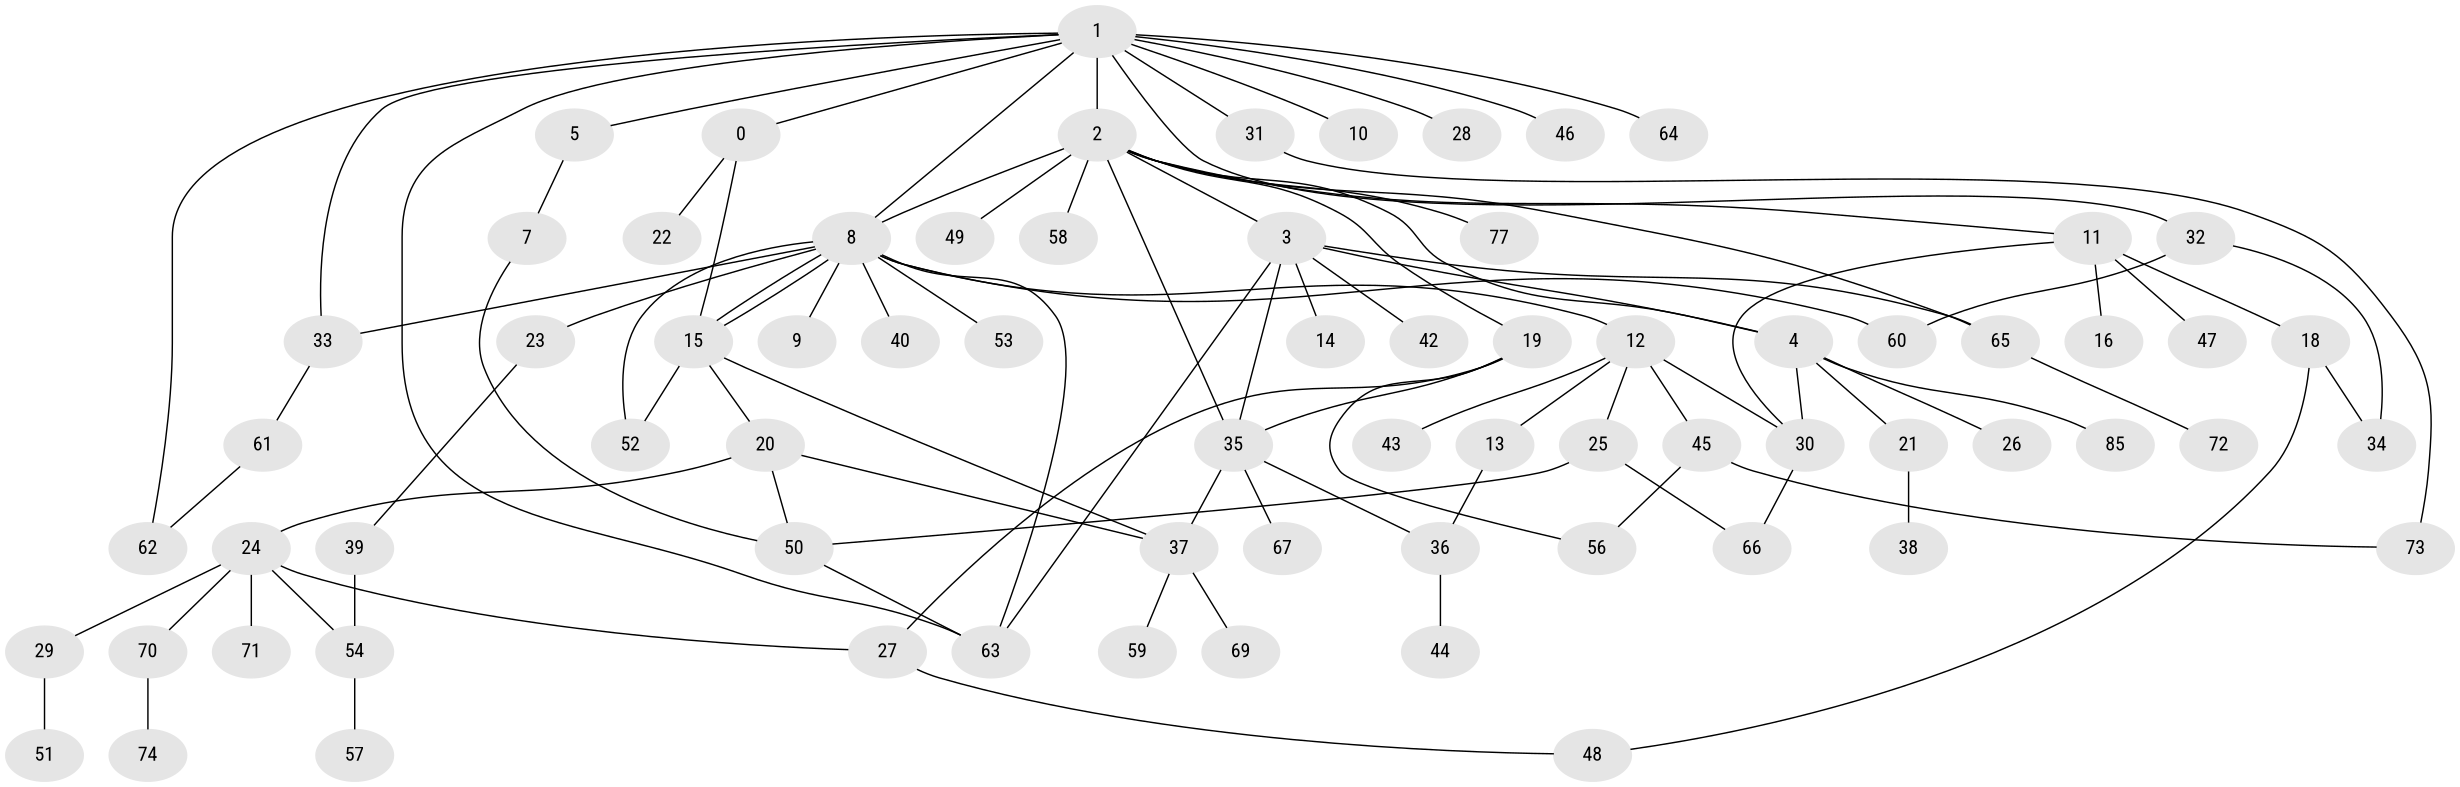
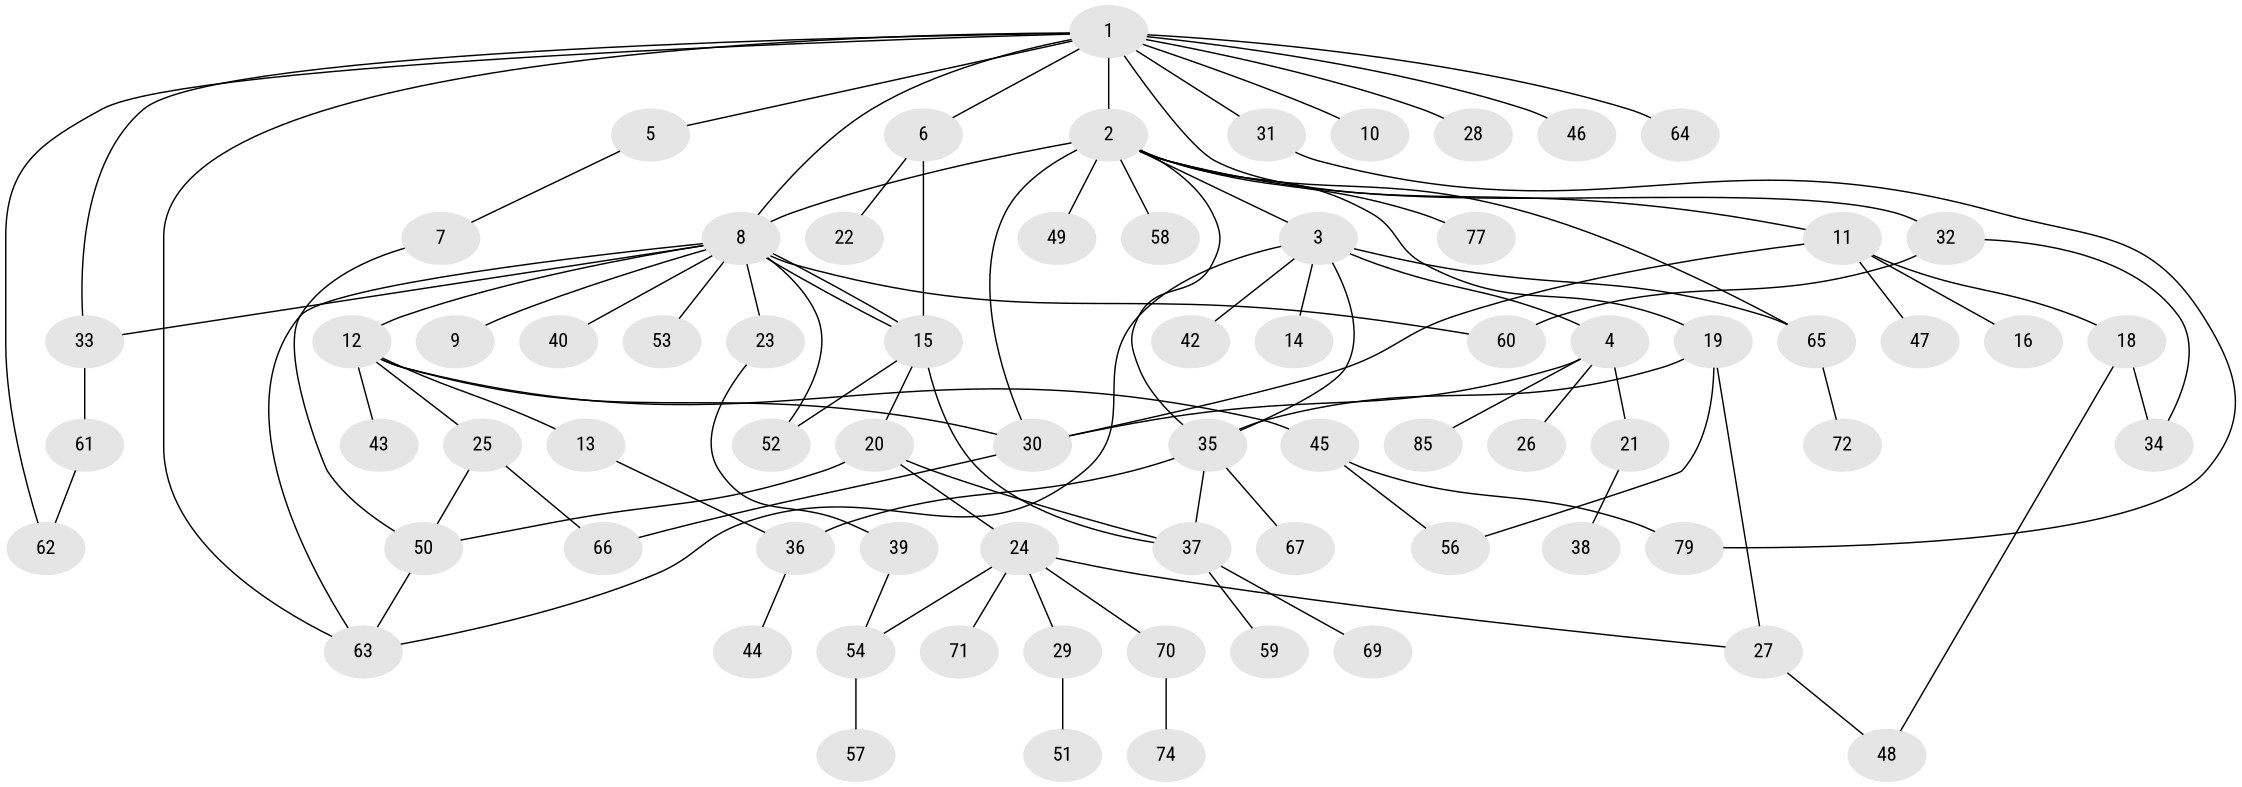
node "0": label "0" -> "6"
edge "2" -- "4": now "2" -- "30"
node "73": label "73" -> "79"
